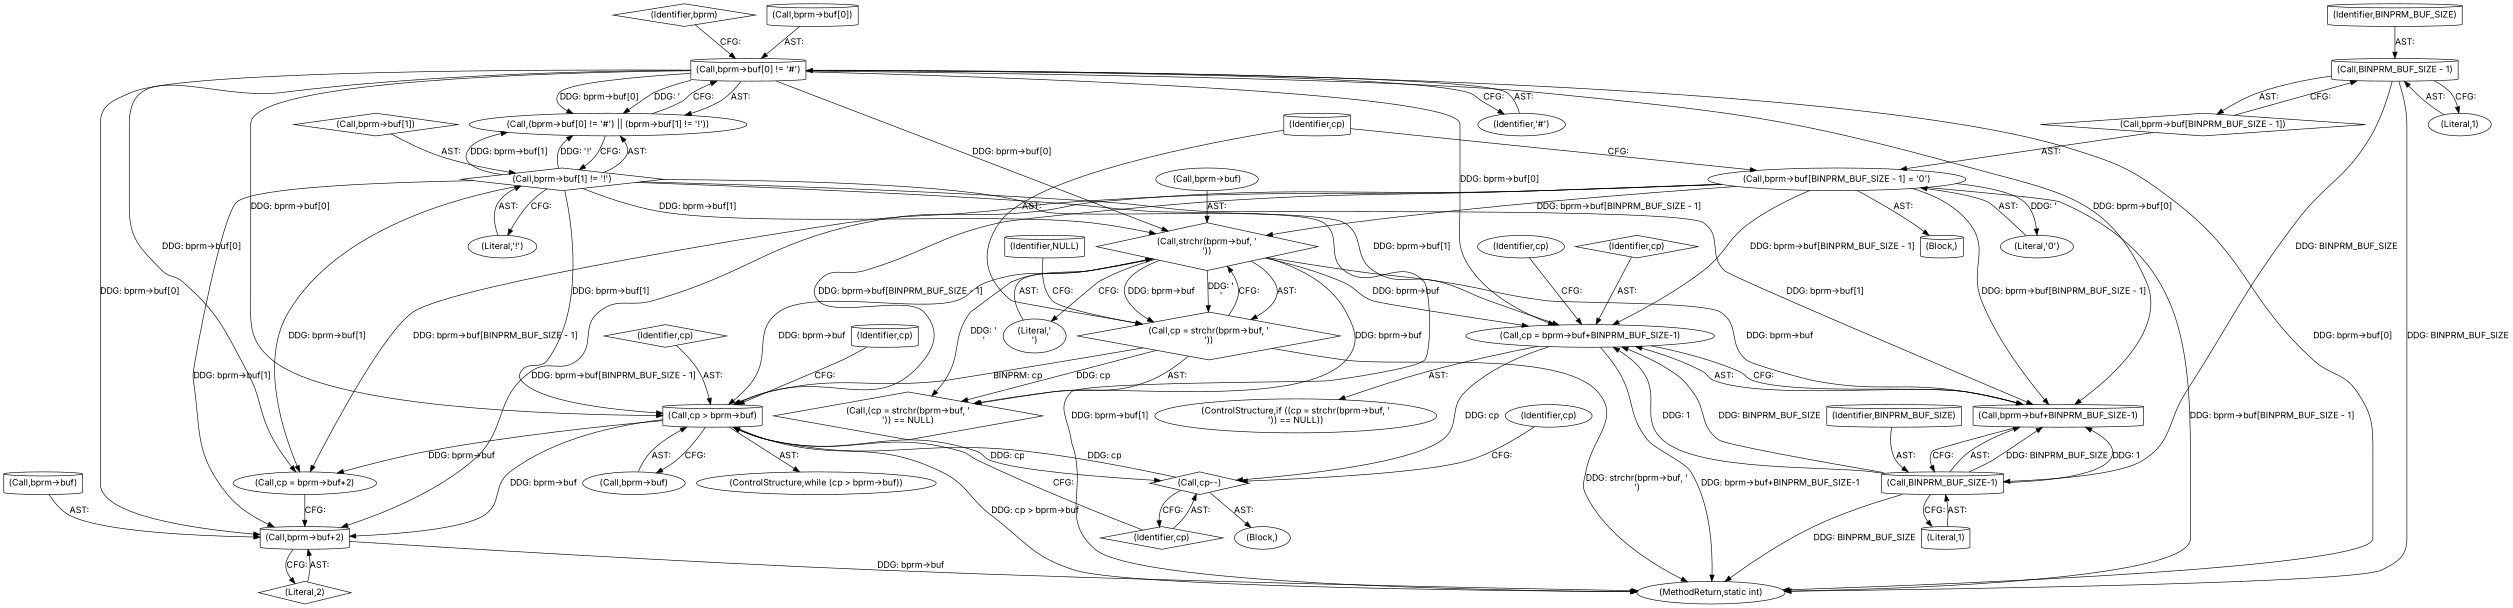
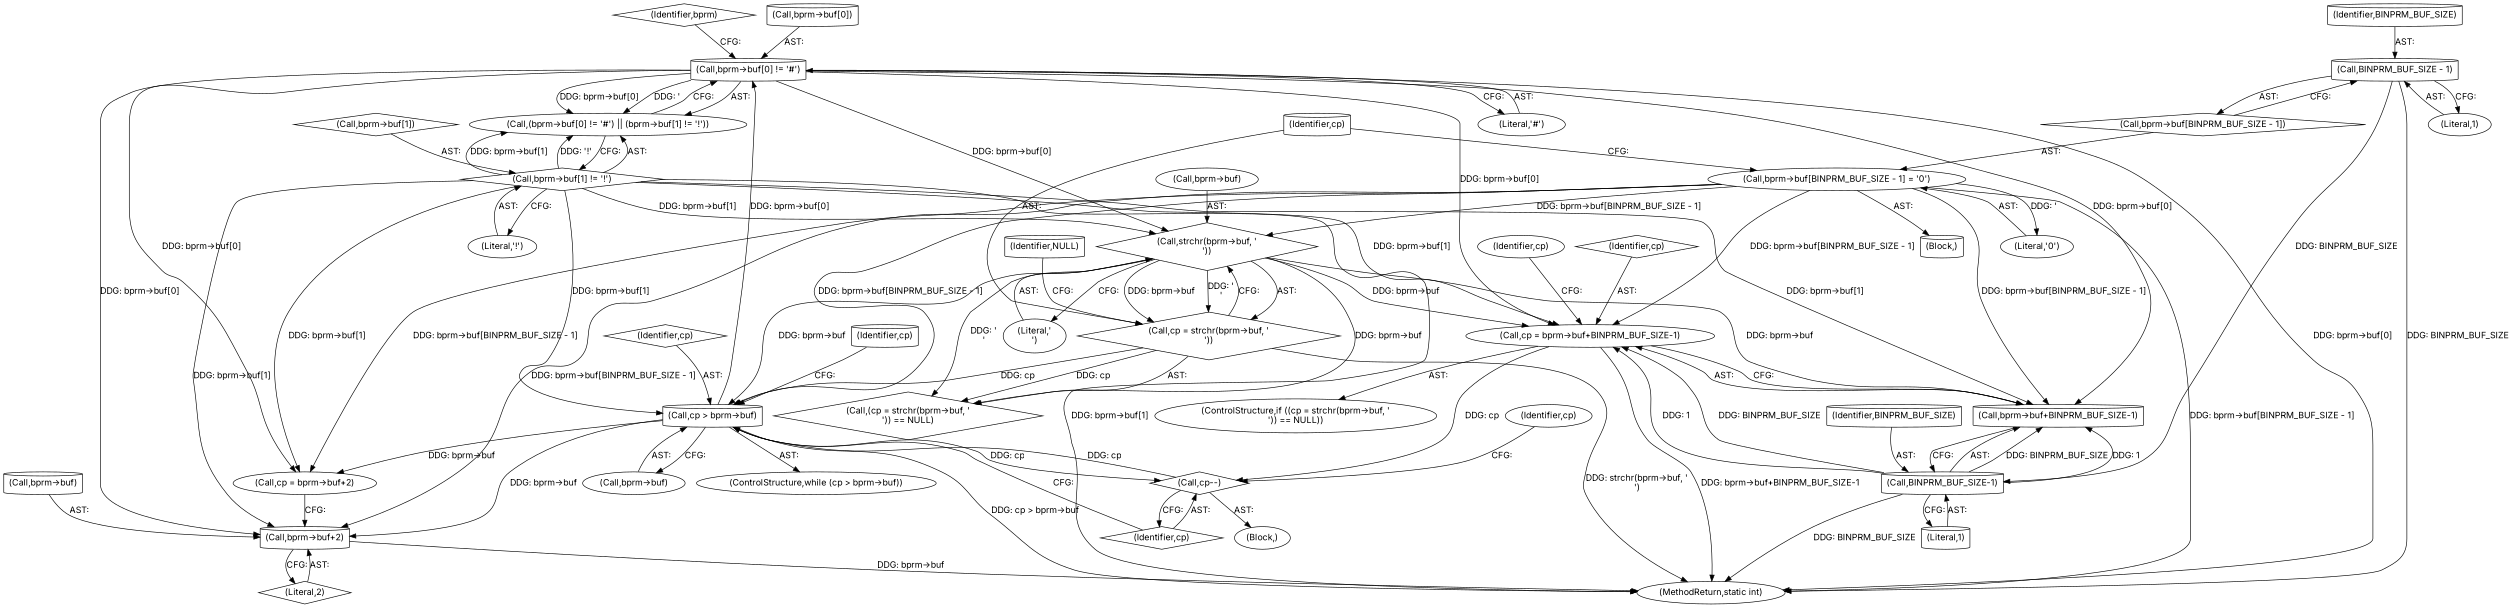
node "(Identifier,'#')": label "(Identifier,'#')" -> "(Literal,'#')"
edge "(Call,bprm->buf[0] != '#')" -> "(Call,cp > bprm->buf)": reversed
edge "(Call,cp = strchr(bprm->buf, ' '))" -> "(Call,cp > bprm->buf)": label "BINPRM: cp" -> "DDG: cp"
